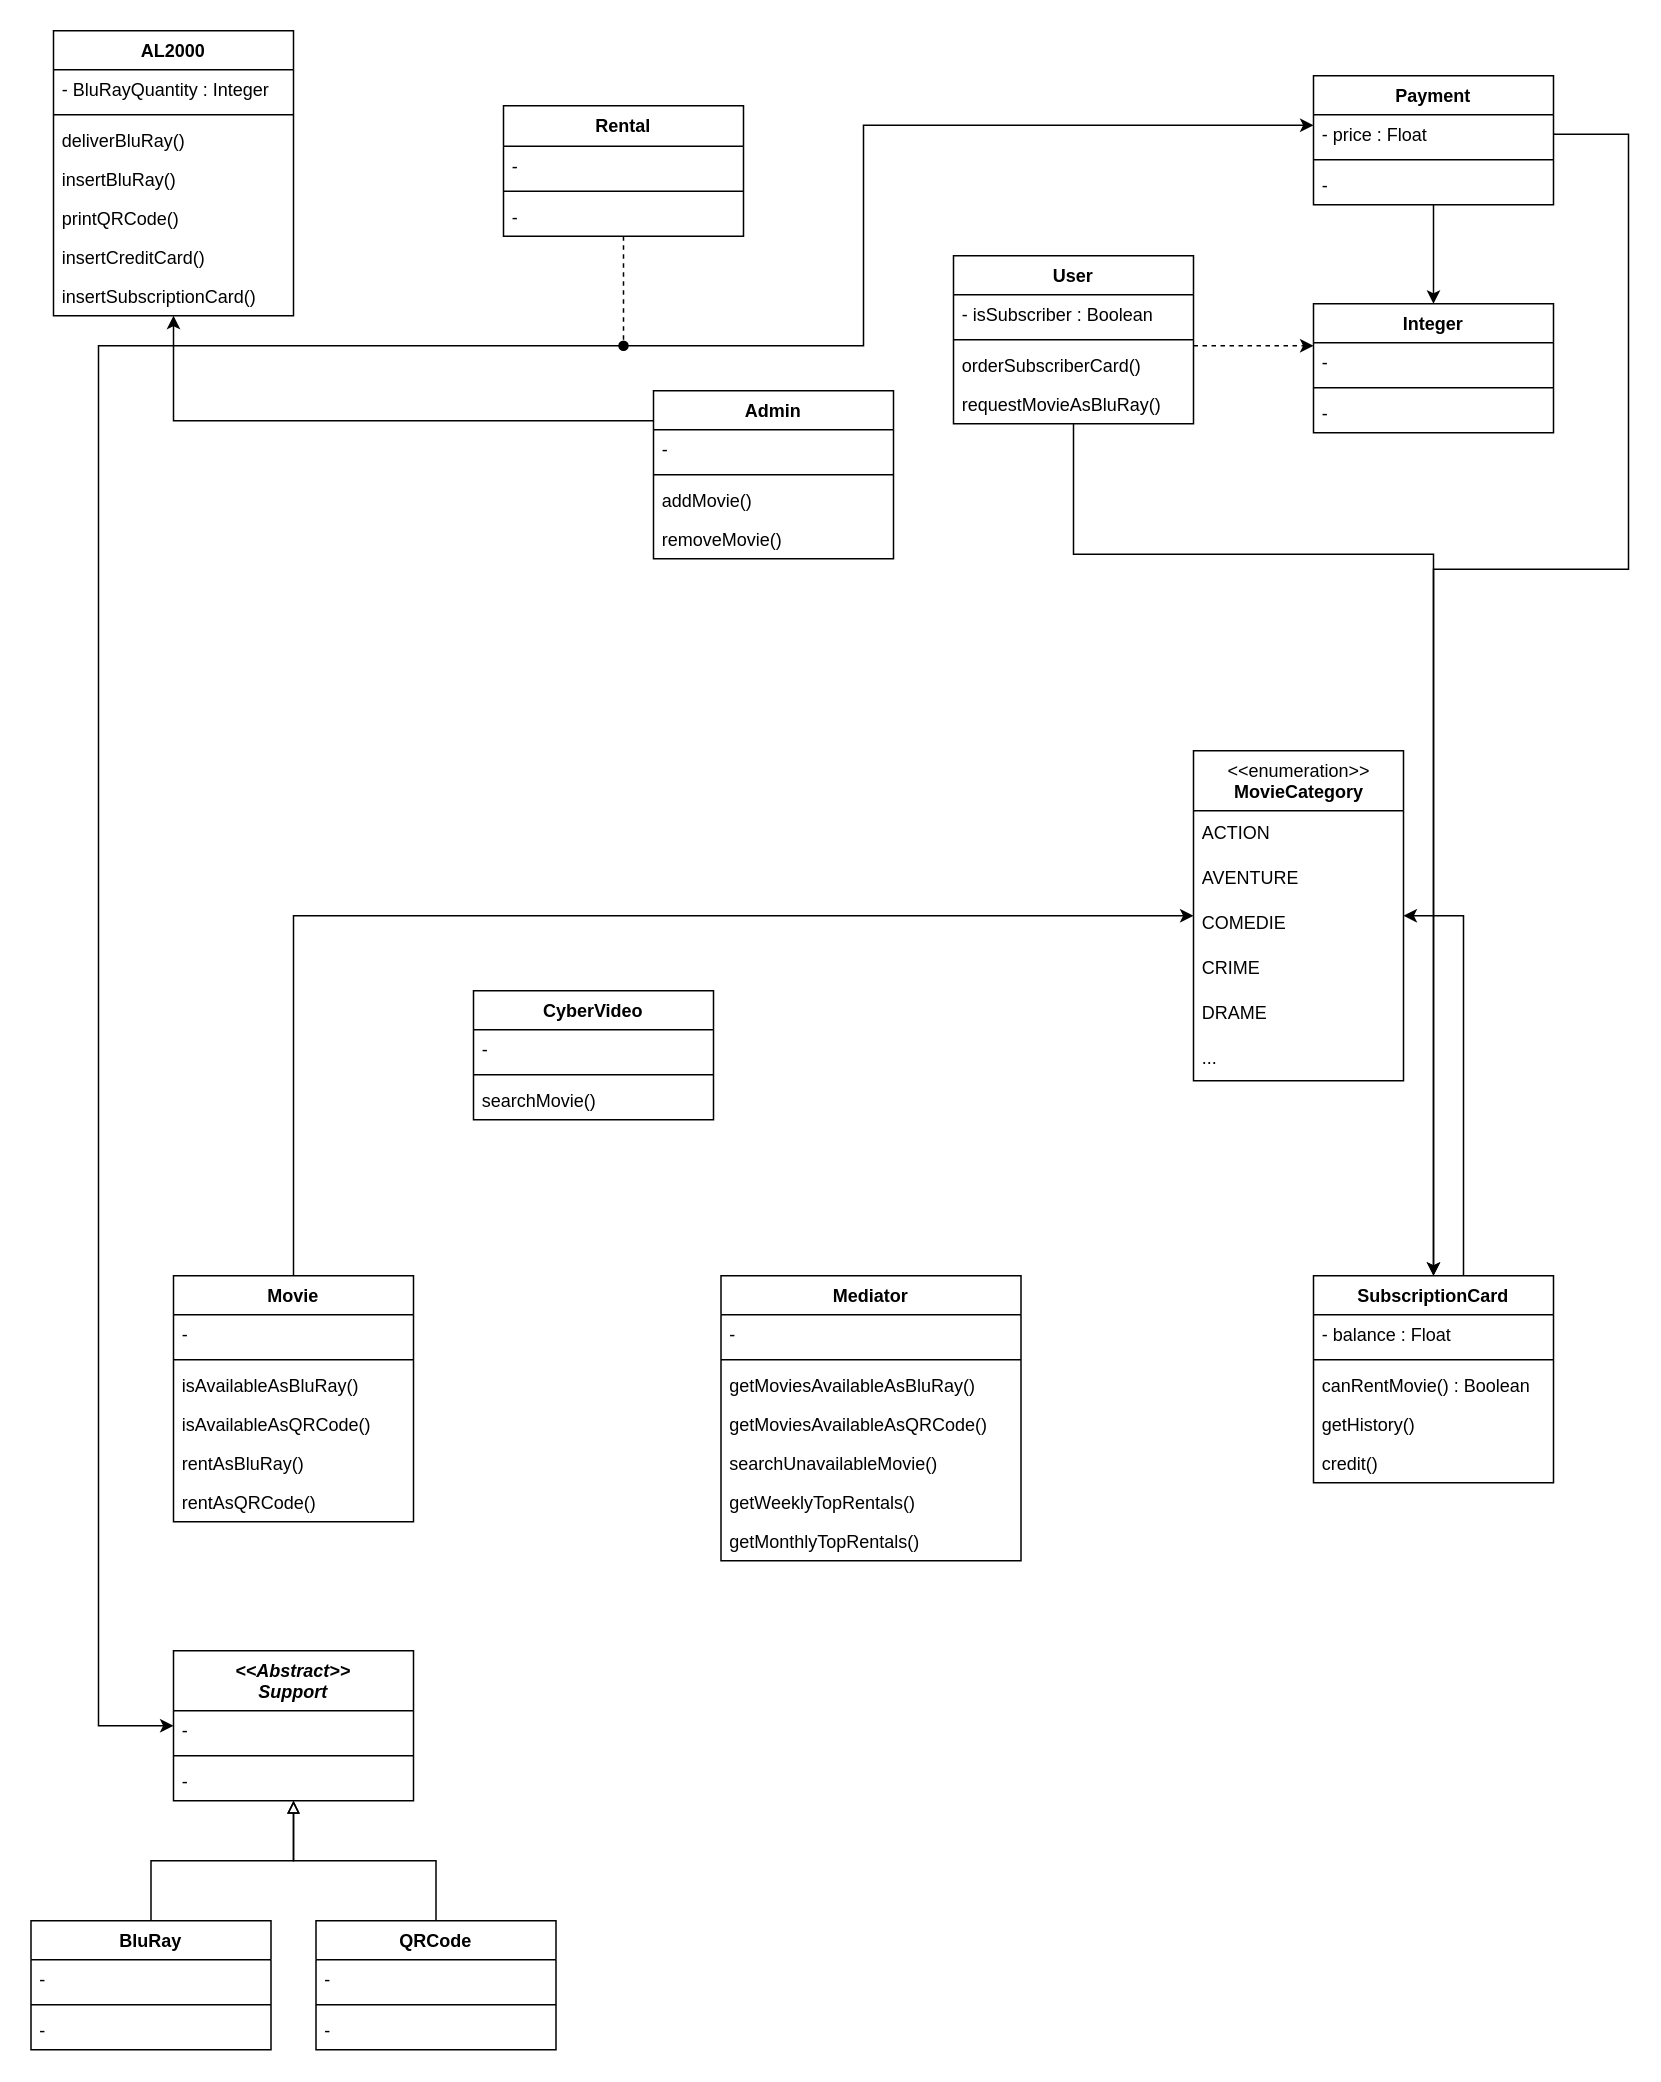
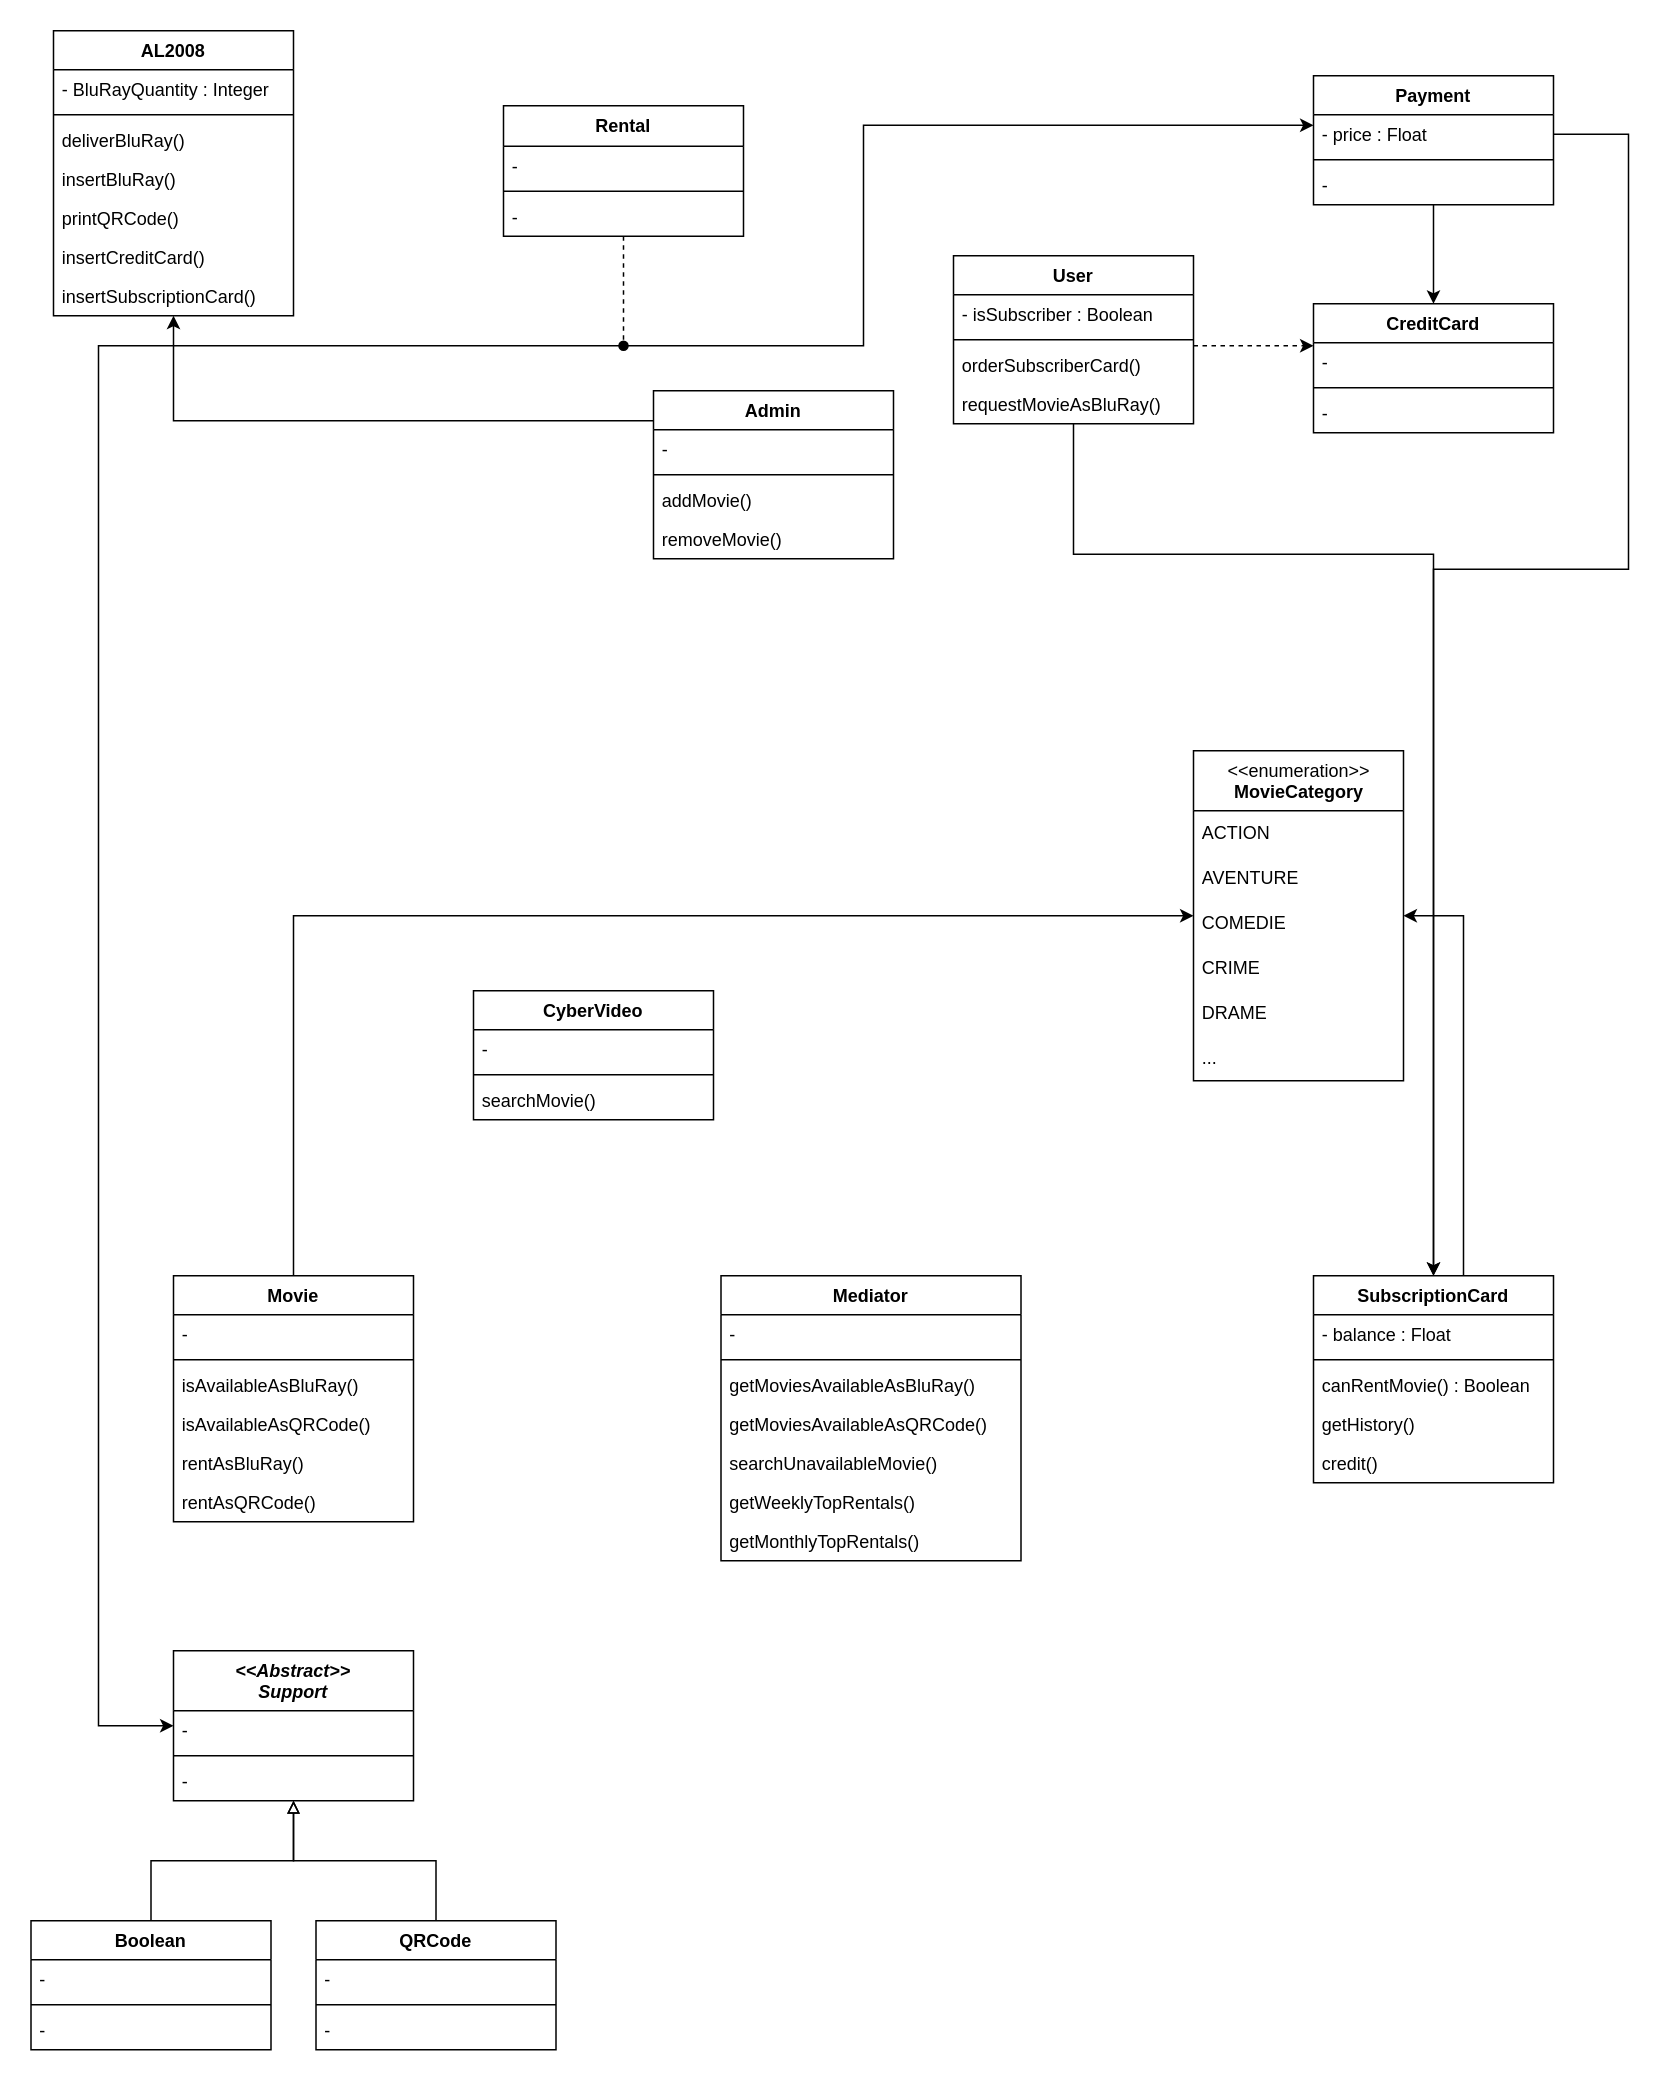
node "AL2000": label "AL2000" -> "AL2008"
node "Integer": label "Integer" -> "CreditCard"
node "BluRay": label "BluRay" -> "Boolean"
